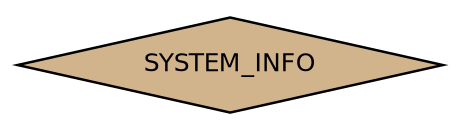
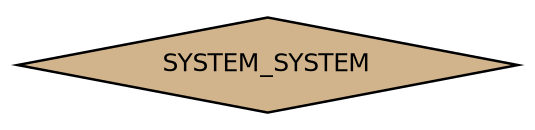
node "SYSTEM_INFO": label "SYSTEM_INFO" -> "SYSTEM_SYSTEM"
